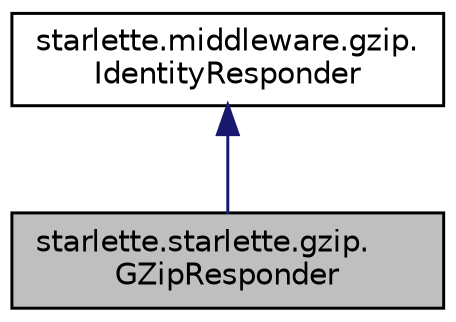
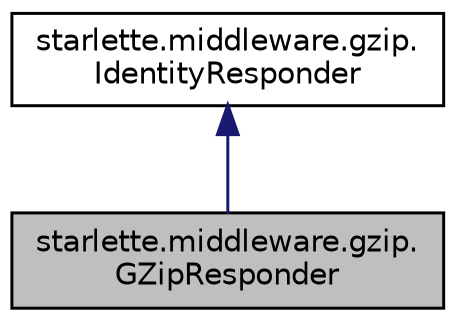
node "starlette.starlette.gzip. GZipResponder": label "starlette.starlette.gzip. GZipResponder" -> "starlette.middleware.gzip. GZipResponder"
